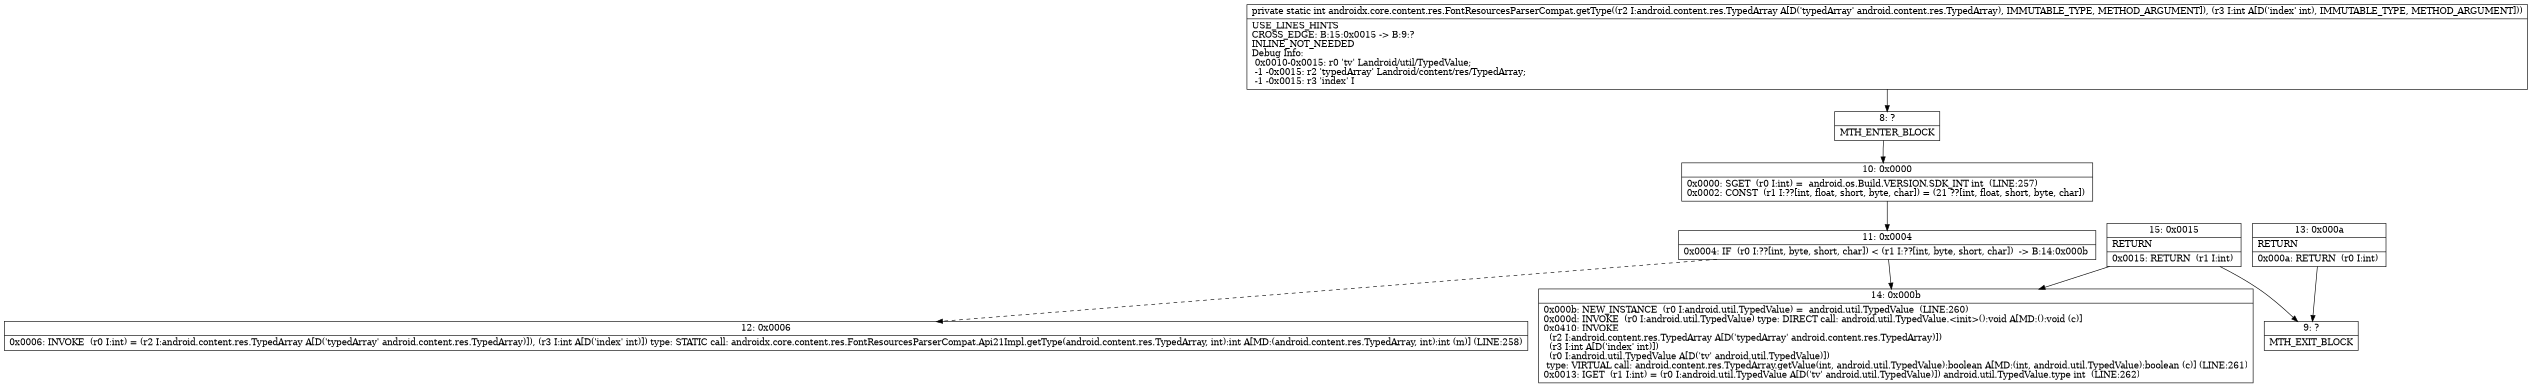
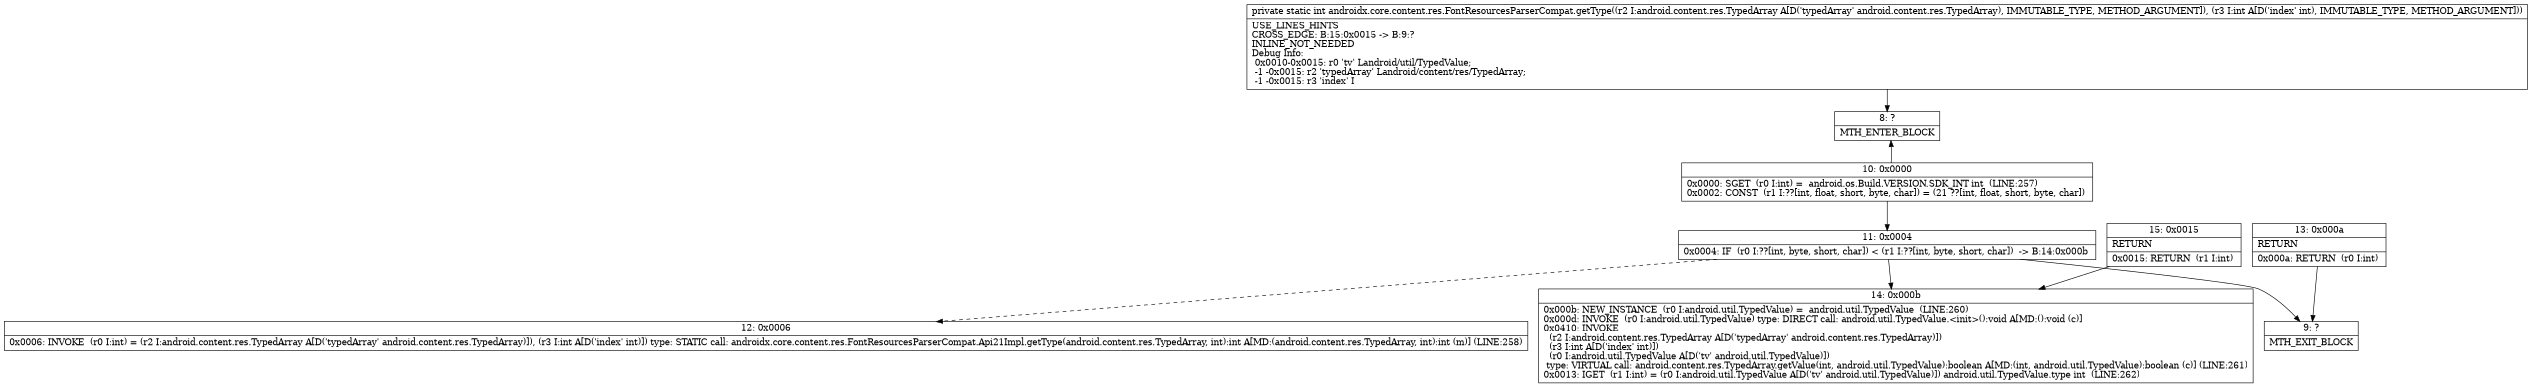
edge "8: ?" -> "10: 0x0000": reversed
edge "15: 0x0015" -> "9: ?": now "11: 0x0004" -> "9: ?"
